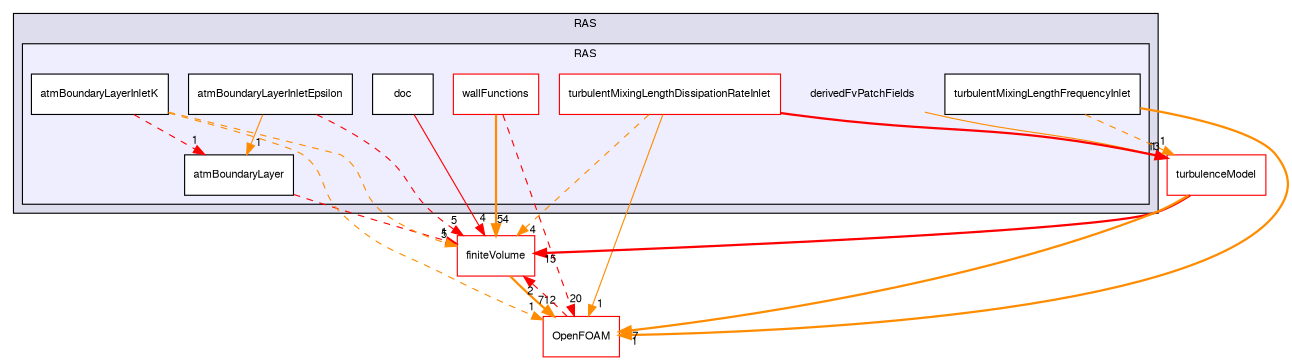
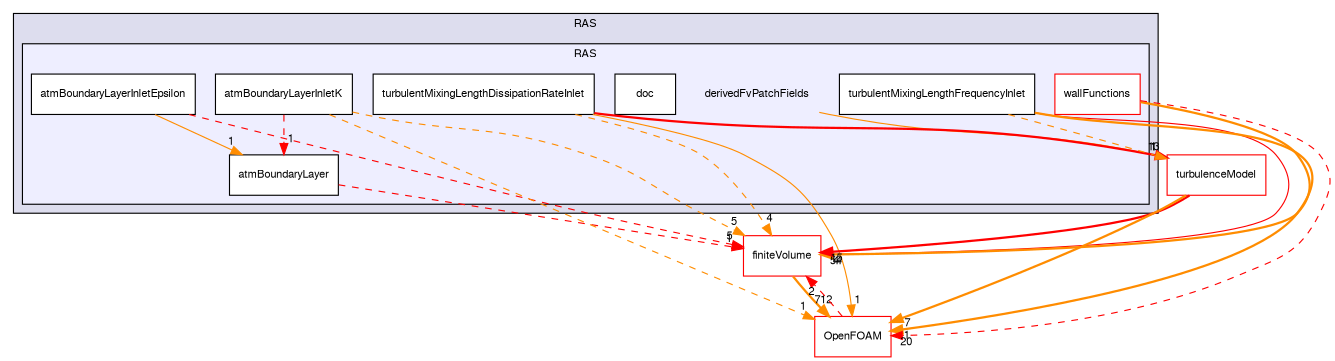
node "turbulentMixingLengthDissipationRateInlet": color red -> black
edge "doc" -> "finiteVolume": now "turbulentMixingLengthFrequencyInlet" -> "finiteVolume"
